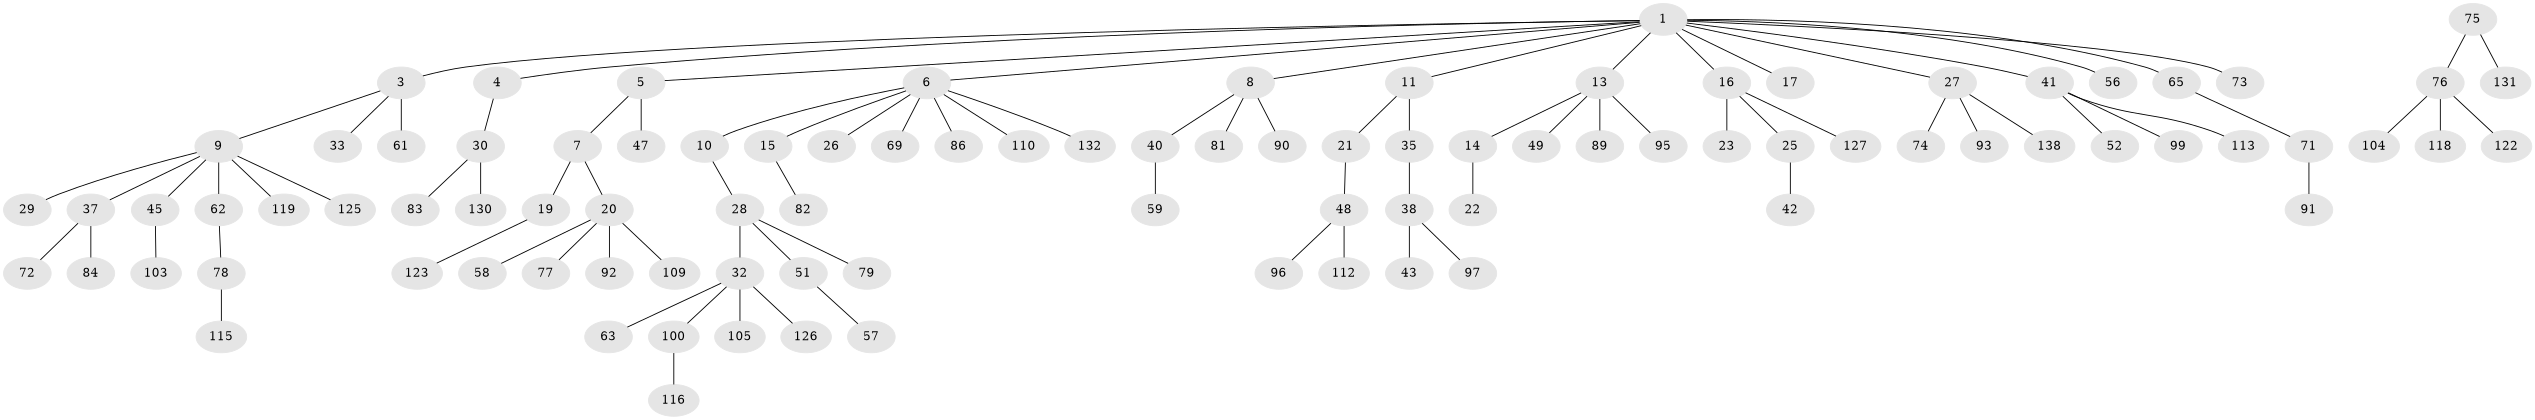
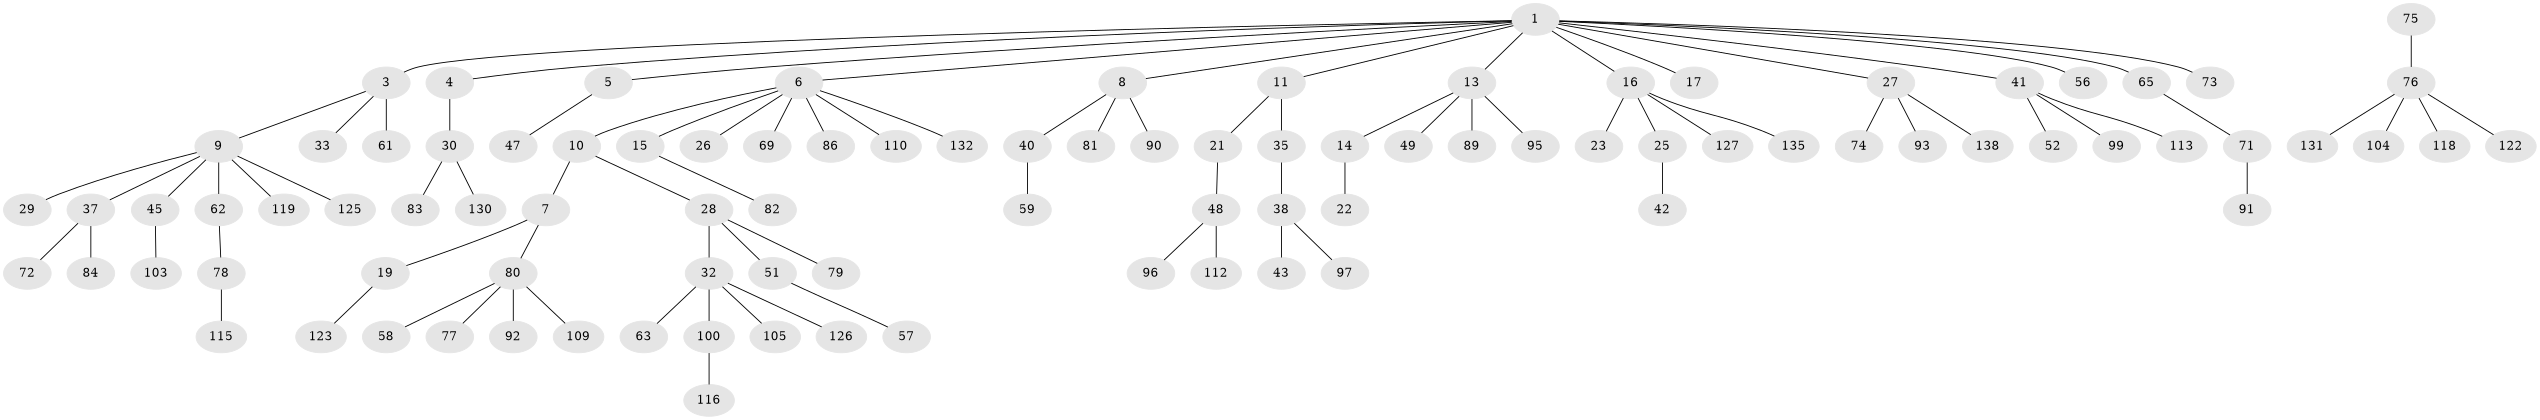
edge "75" -- "131": now "76" -- "131"
edge "5" -- "7": now "10" -- "7"
node "135": added
node "20": label "20" -> "80"
